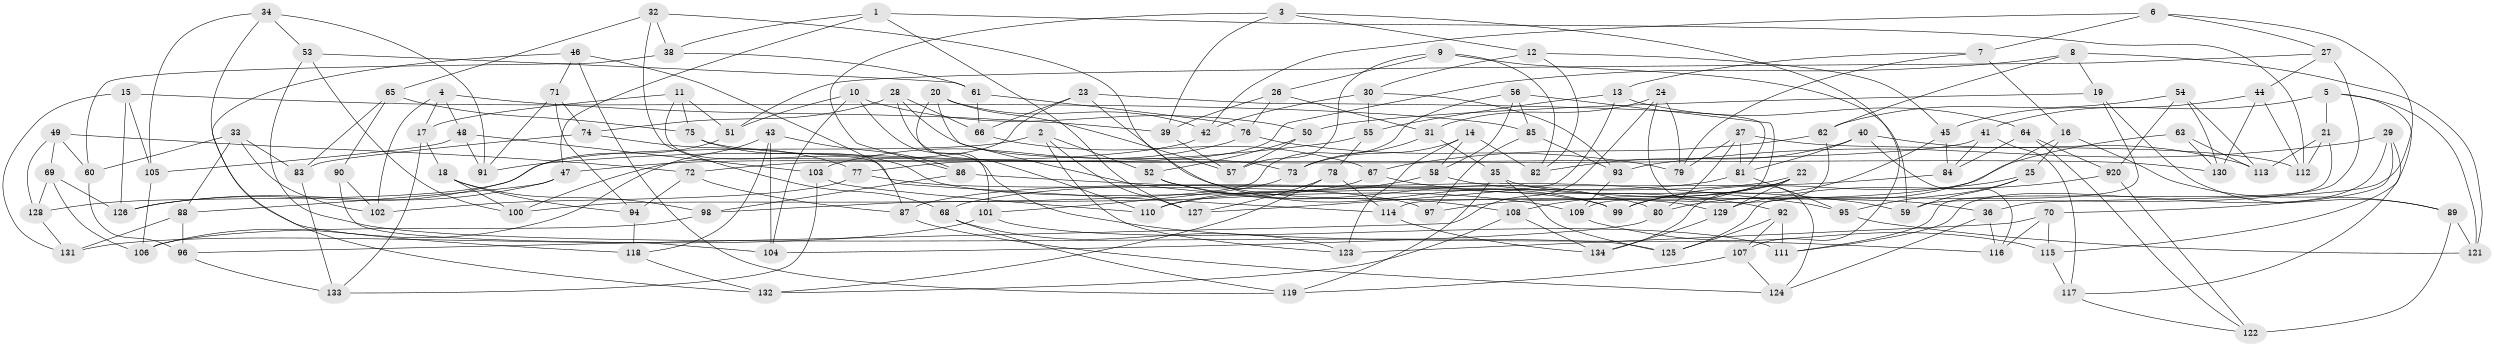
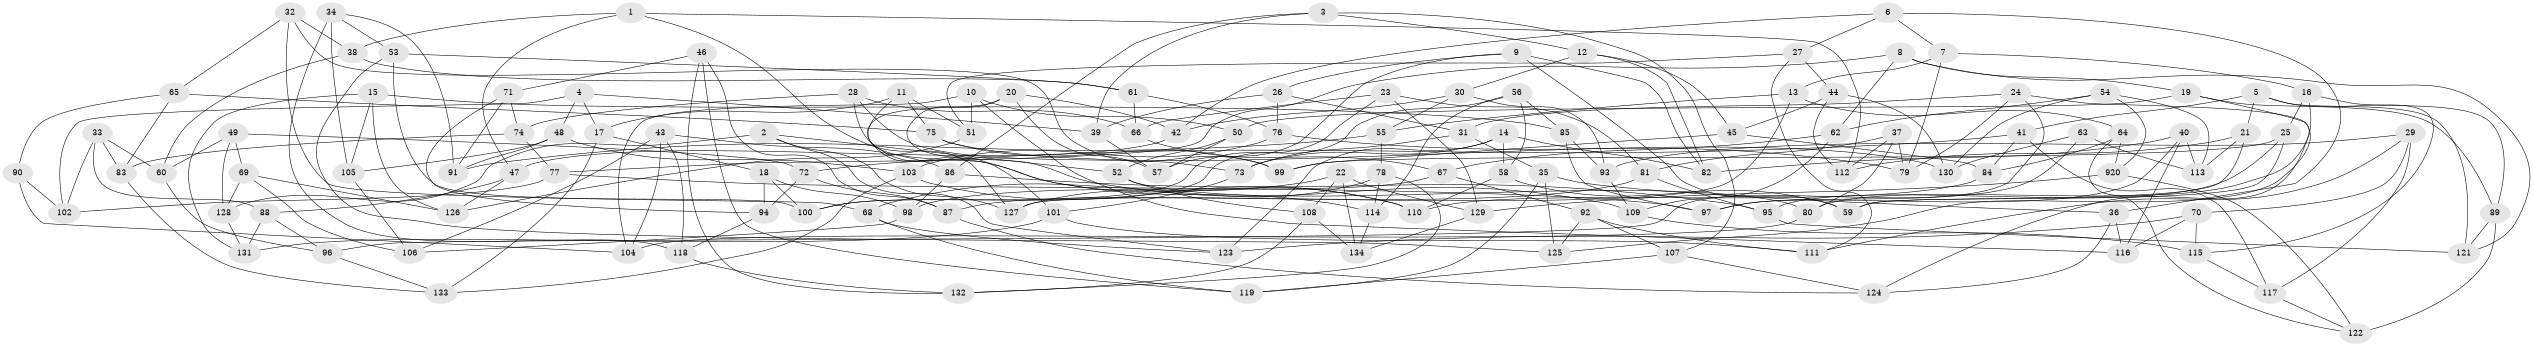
edge "40" -- "81": now "40" -- "97"
